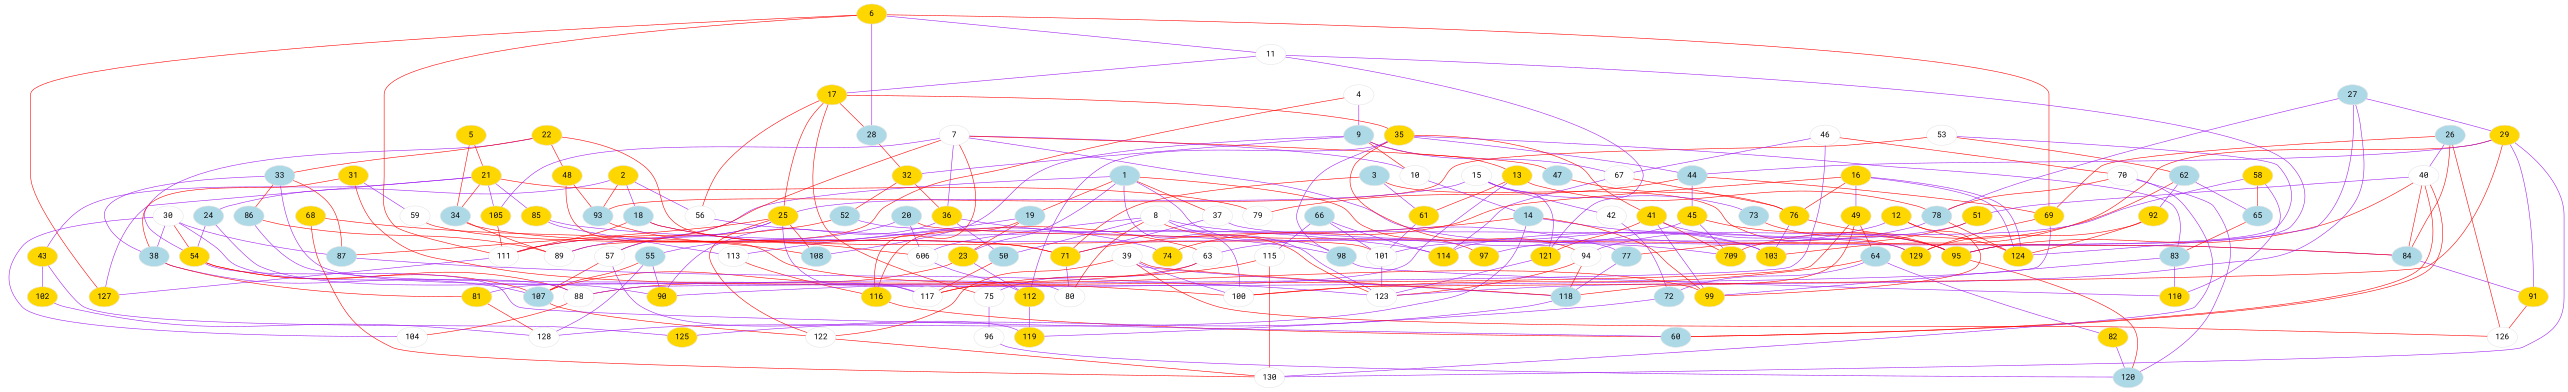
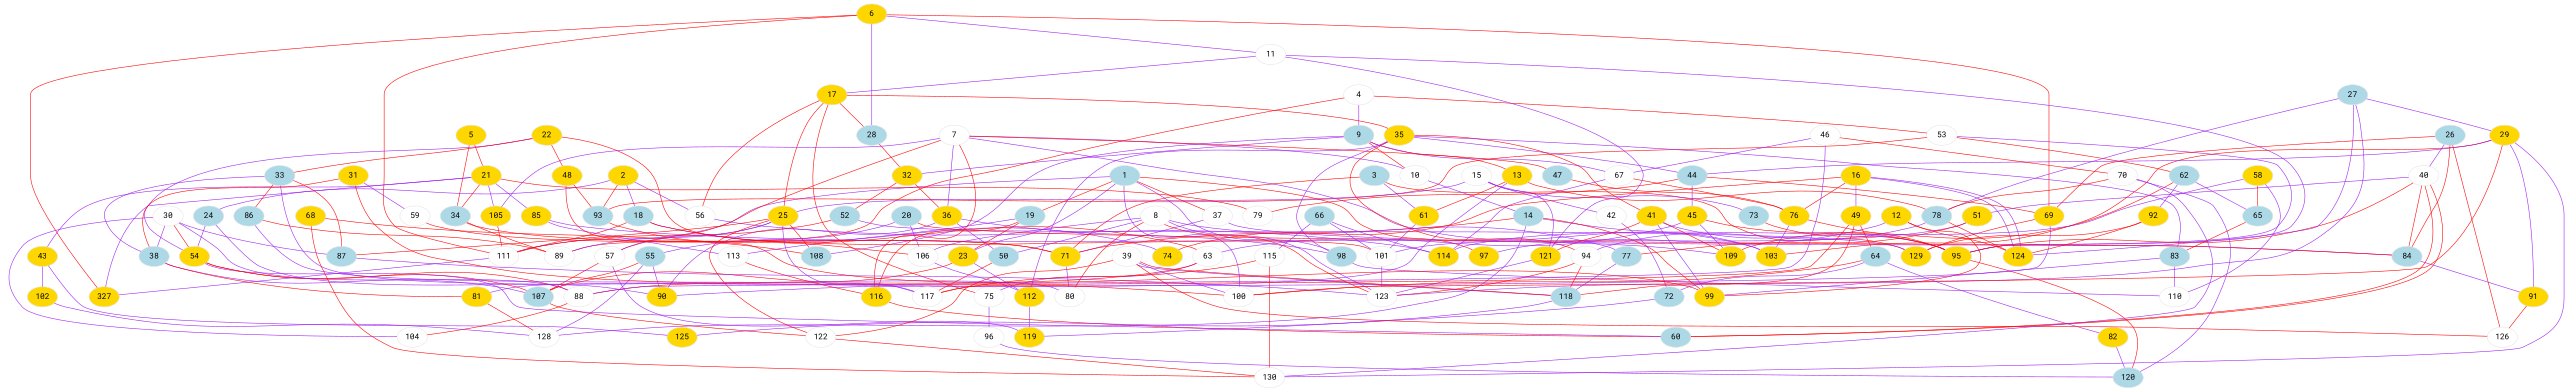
edge "4" -- "53": added
node "606": label "606" -> "106"
node "709": label "709" -> "109"
node "127": label "127" -> "327"
node "110": fillcolor gold -> white
